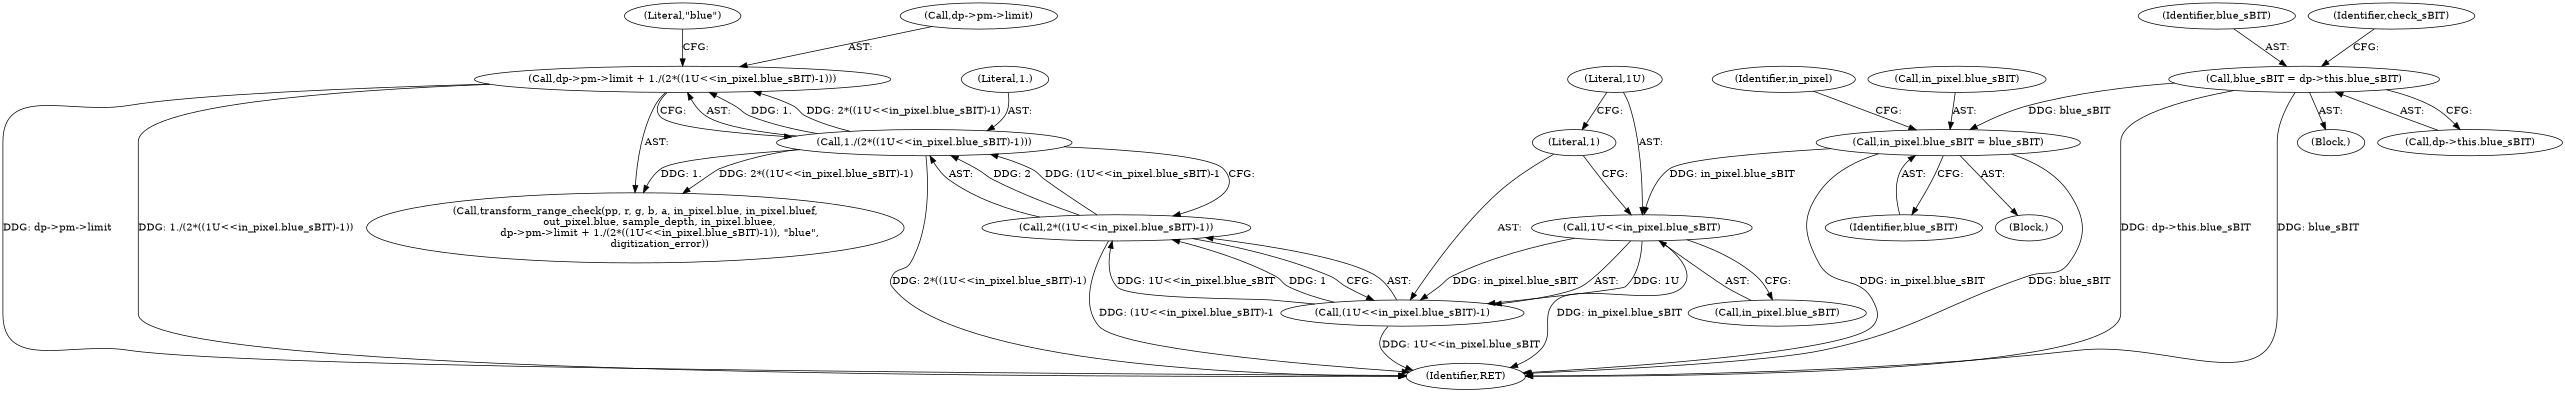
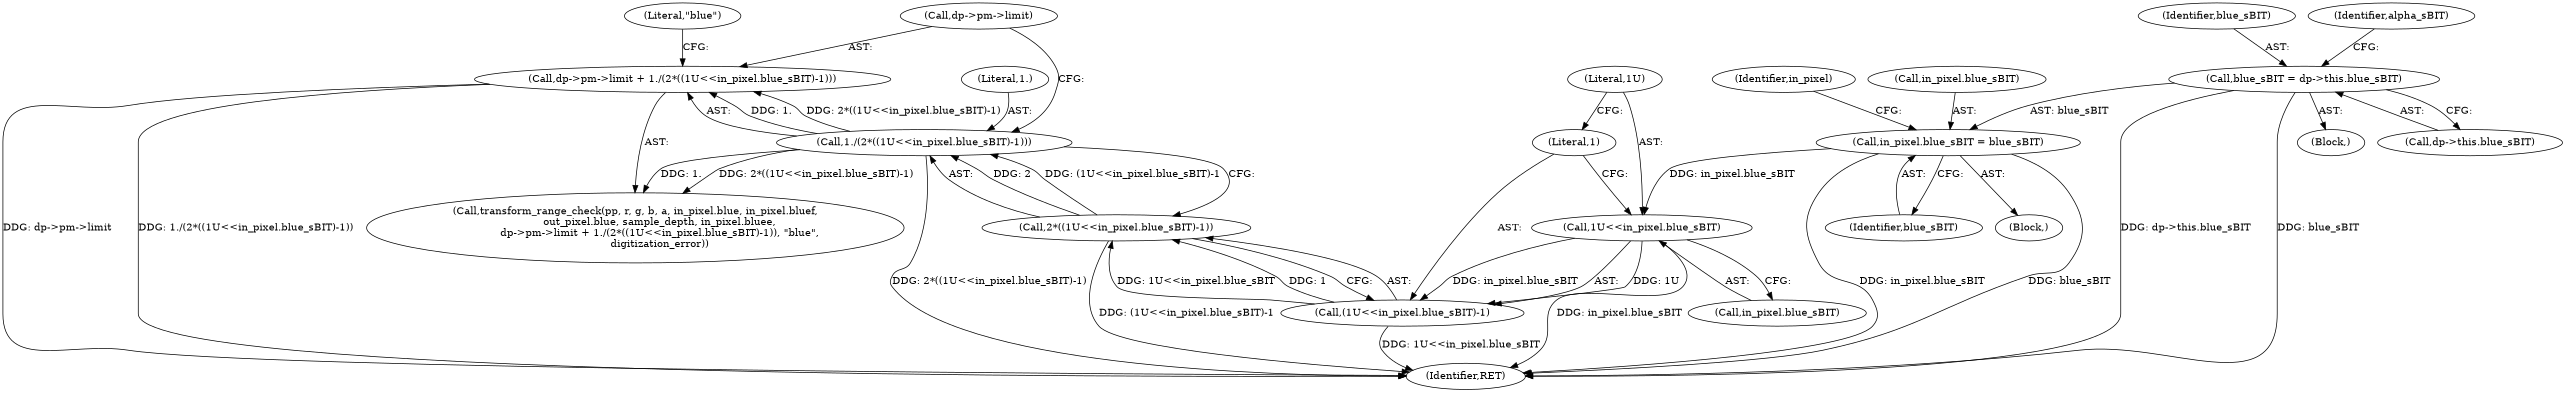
node "(Identifier,check_sBIT)": label "(Identifier,check_sBIT)" -> "(Identifier,alpha_sBIT)"
edge "(Call,blue_sBIT = dp->this.blue_sBIT)" -> "(Call,in_pixel.blue_sBIT = blue_sBIT)": label "DDG: blue_sBIT" -> "AST: blue_sBIT"
edge "(Call,dp->pm->limit + 1./(2*((1U<<in_pixel.blue_sBIT)-1)))" -> "(Call,1./(2*((1U<<in_pixel.blue_sBIT)-1)))": now "(Call,dp->pm->limit)" -> "(Call,1./(2*((1U<<in_pixel.blue_sBIT)-1)))"
